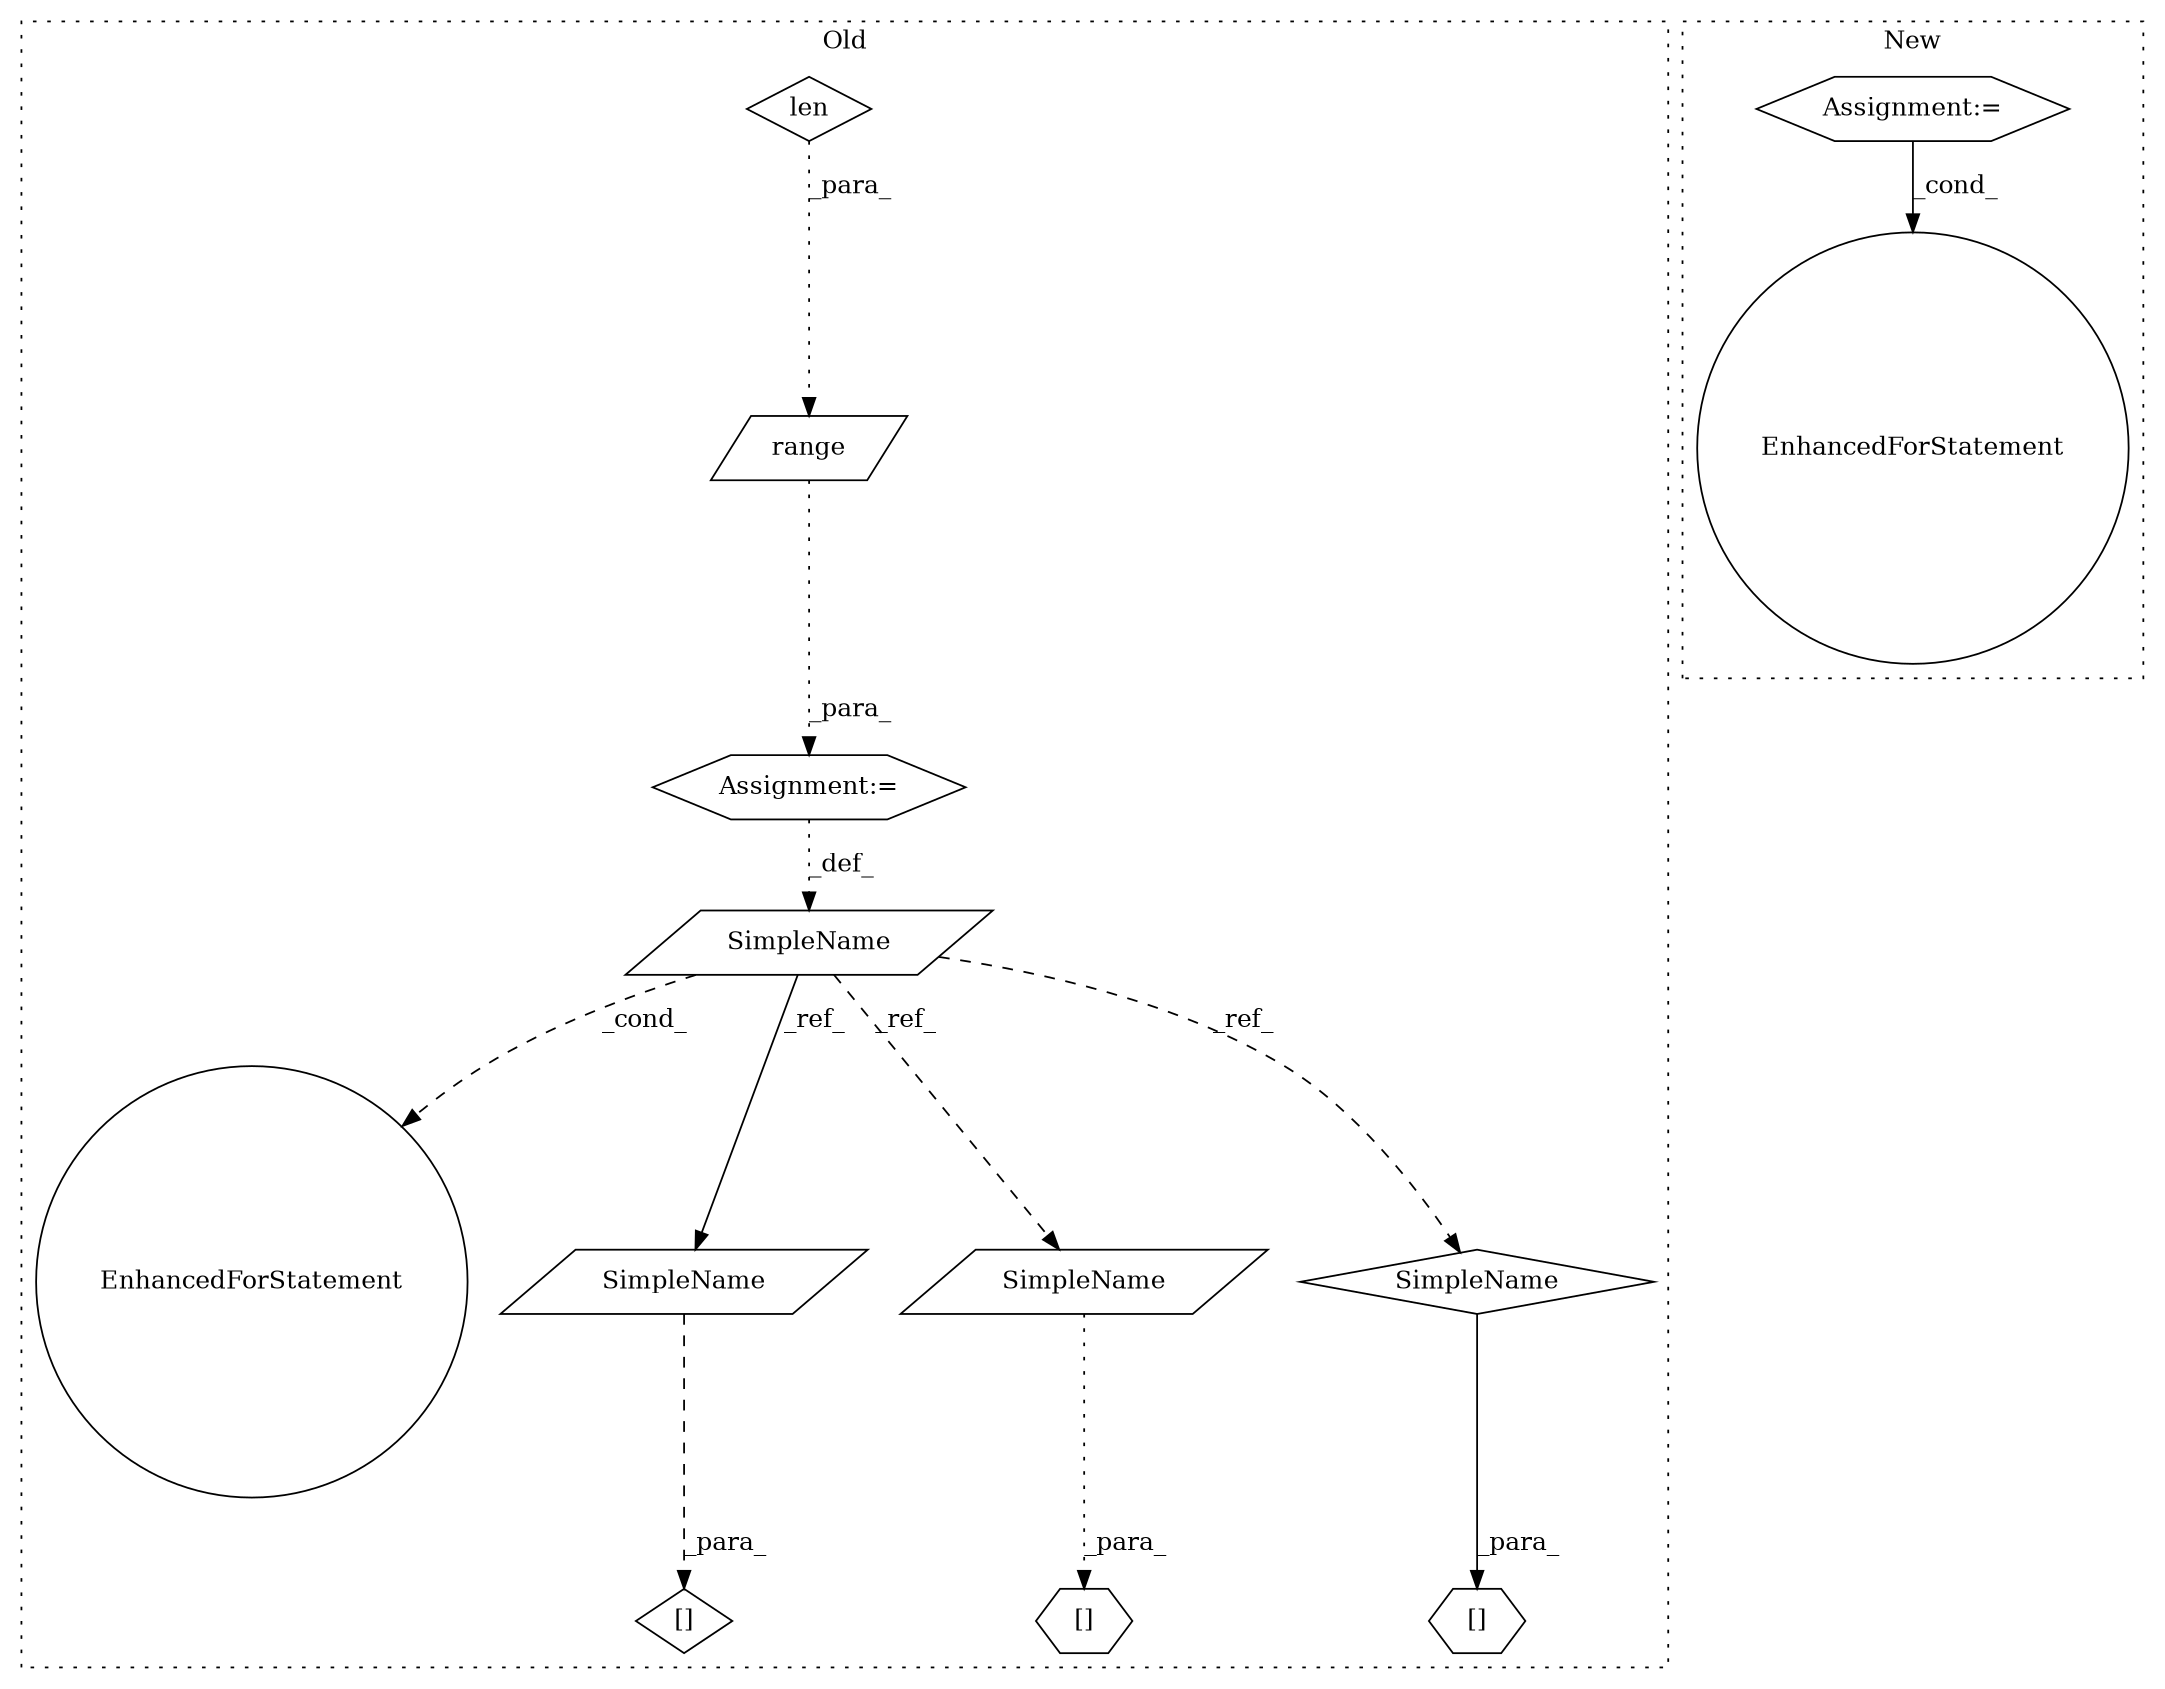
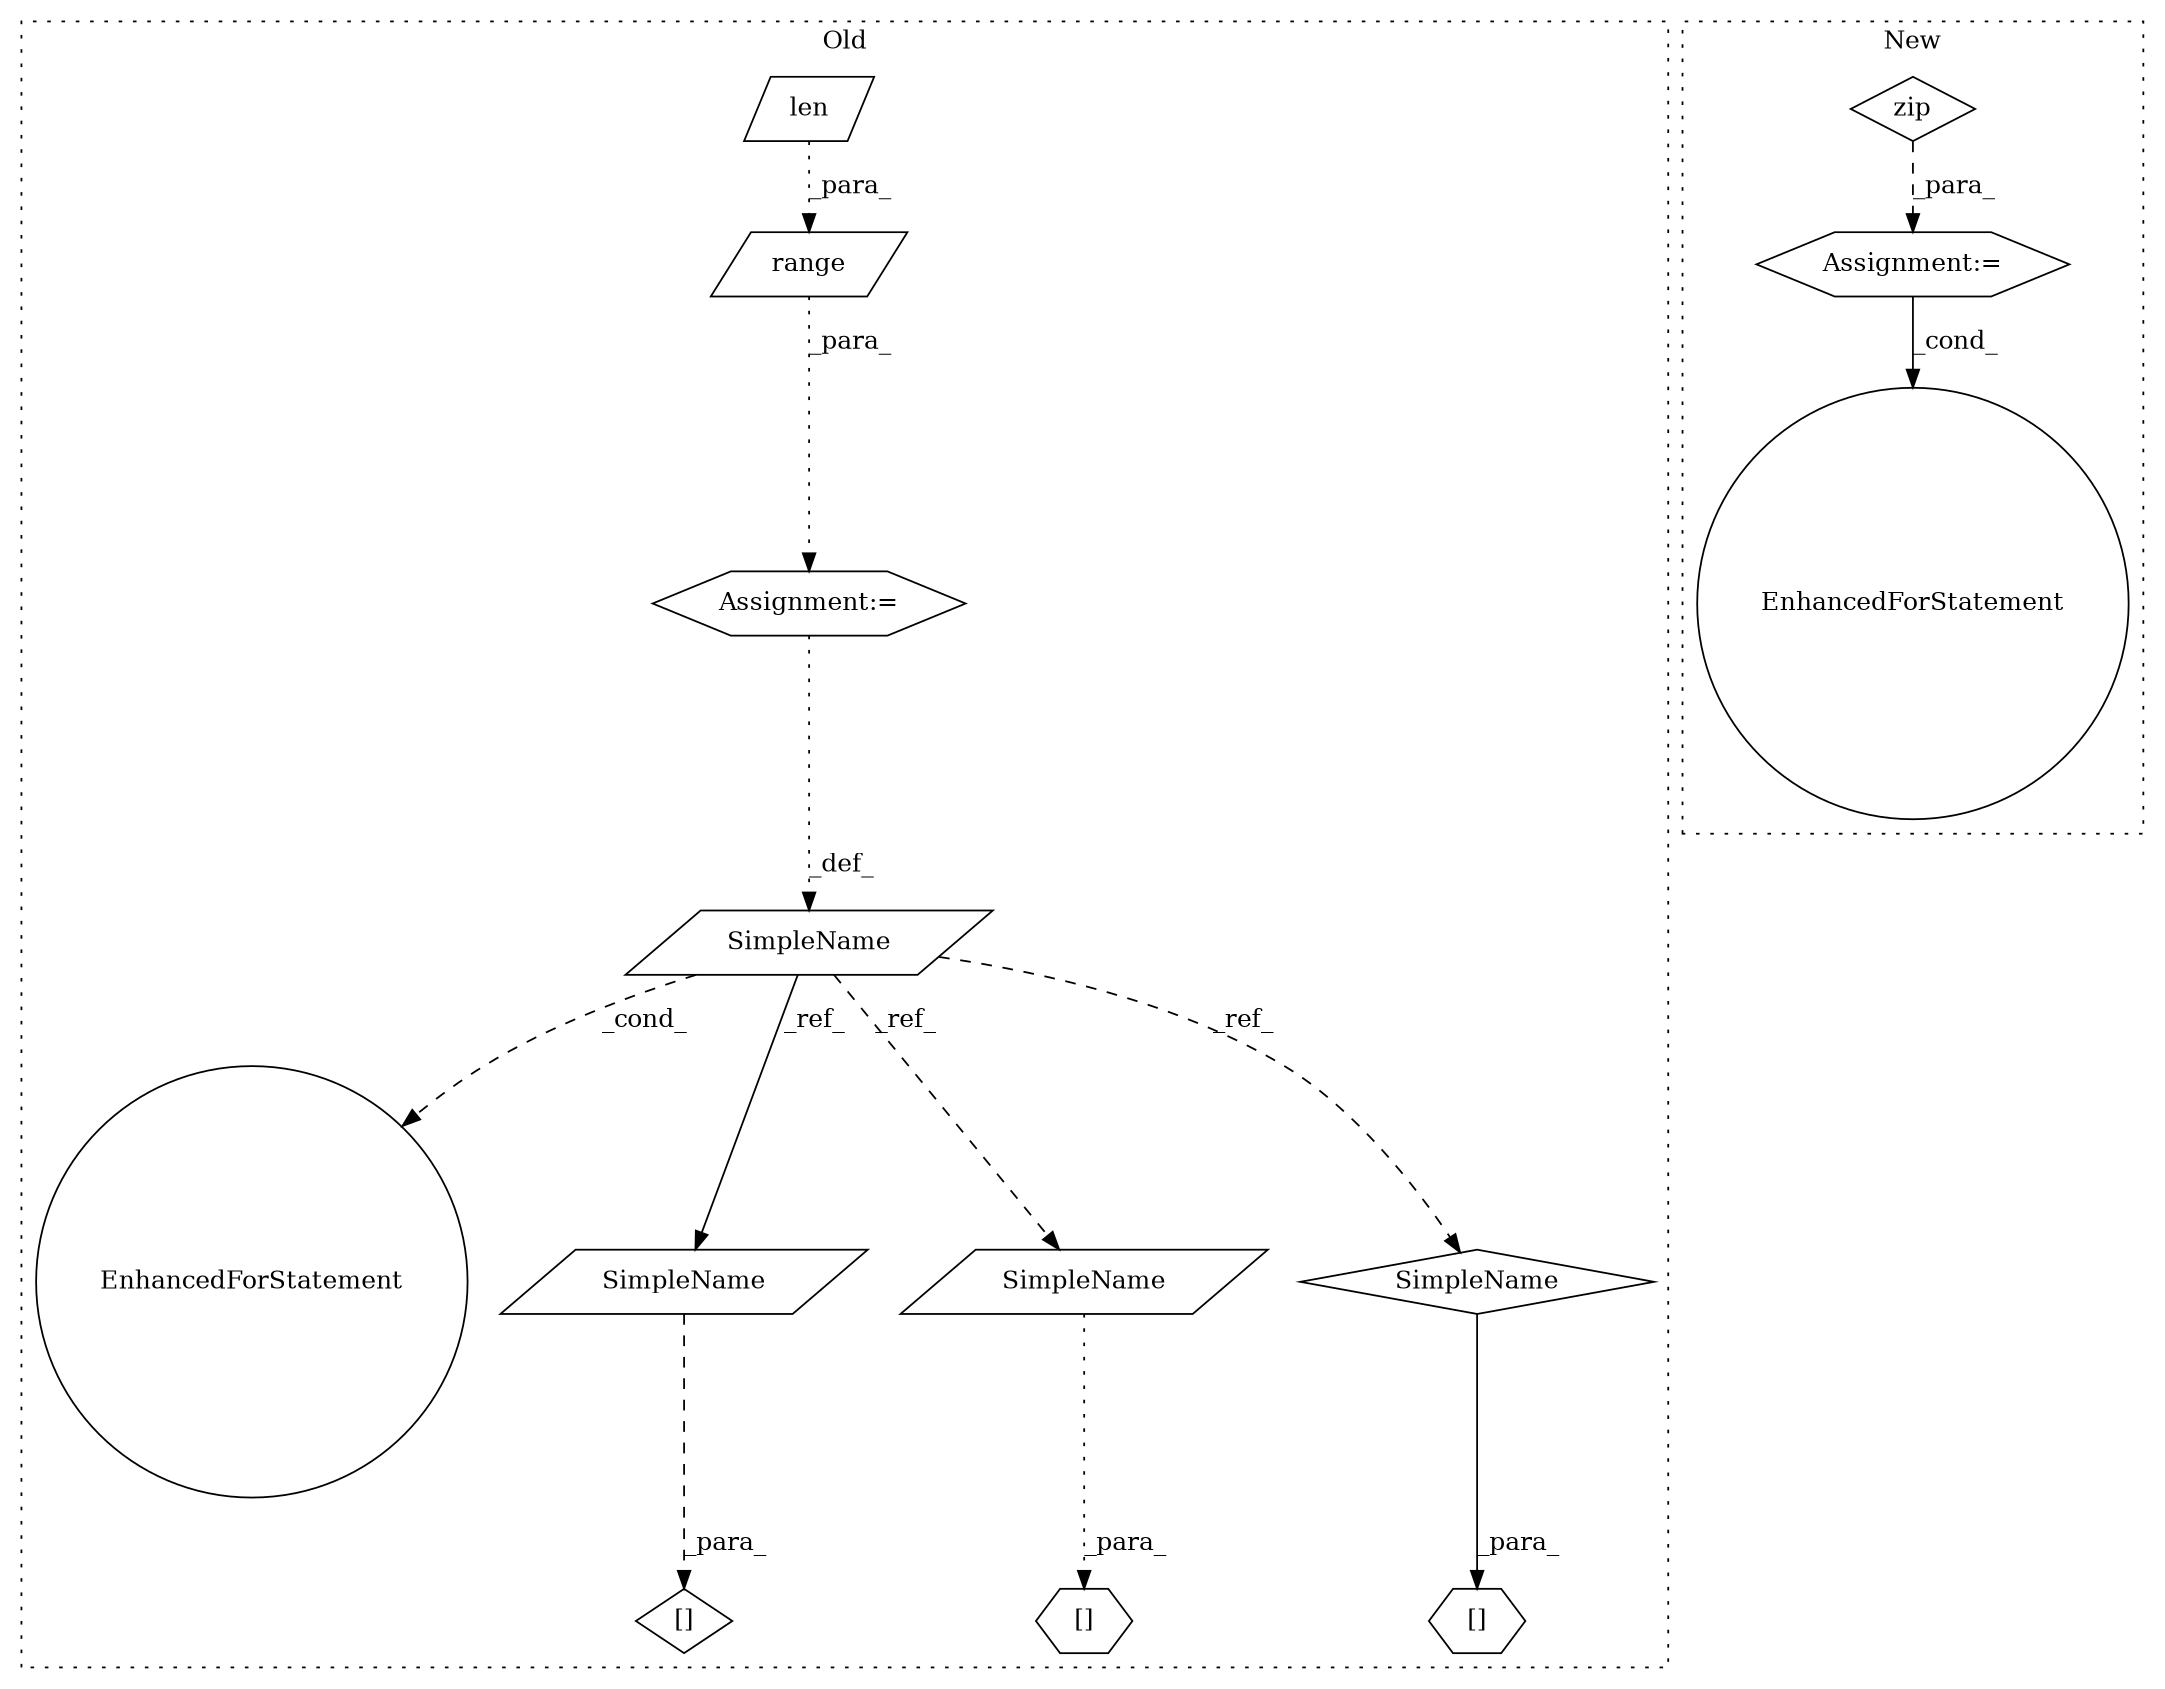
node "len": shape diamond -> parallelogram
node "zip": added
